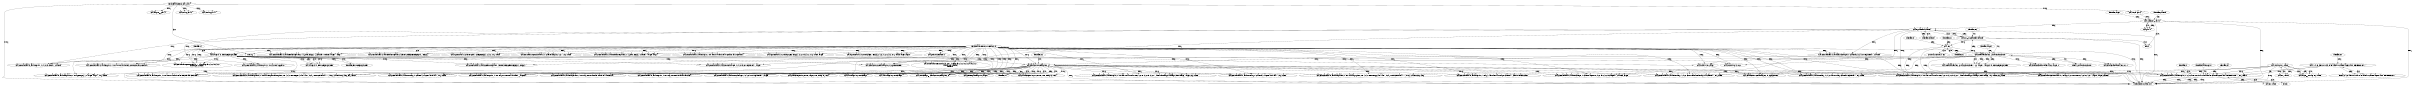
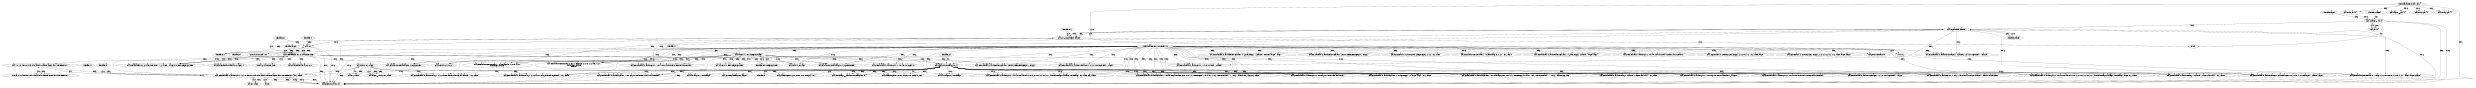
node "(Identifier,fault_noprivs)": removed
edge "(Call,do_list(si, mc, flags))" -> "(Call,chanacs_source_has_flag(mc, si, CA_ACLVIEW))": now "(Call,has_priv(si, PRIV_CHAN_AUSPEX))" -> "(Call,chanacs_source_has_flag(mc, si, CA_ACLVIEW))"
